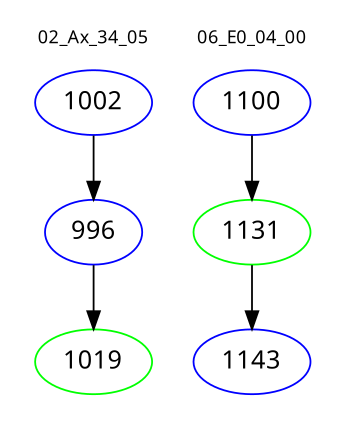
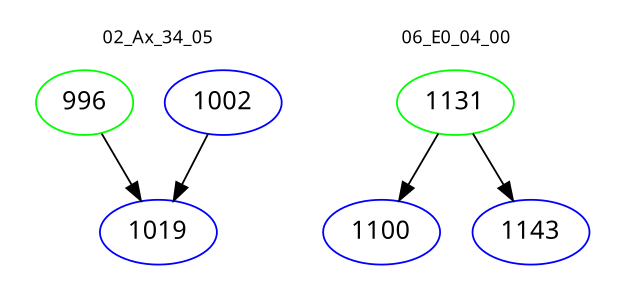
edge "1002" -> "996": now "1002" -> "1019"
edge "1100" -> "1131": reversed
node "996": color blue -> green
node "1019": color green -> blue
